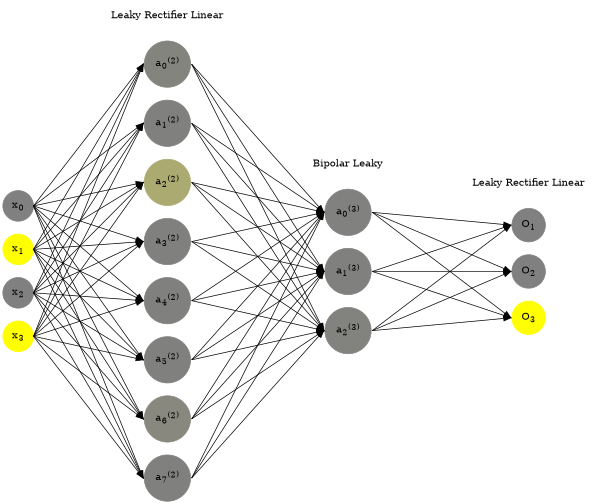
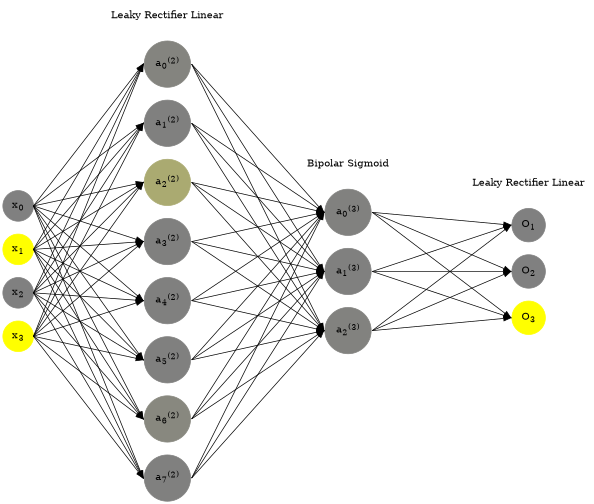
node "Bipolar Leaky": label "Bipolar Leaky" -> "Bipolar Sigmoid"
